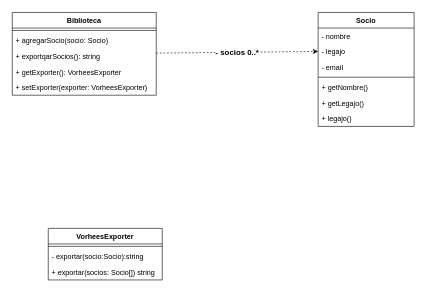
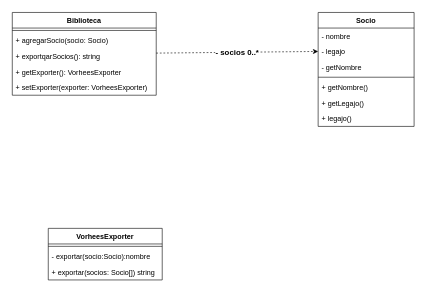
node "- email": label "- email" -> "- getNombre"
node "- exportar(socio:Socio):string": label "- exportar(socio:Socio):string" -> "- exportar(socio:Socio):nombre"
